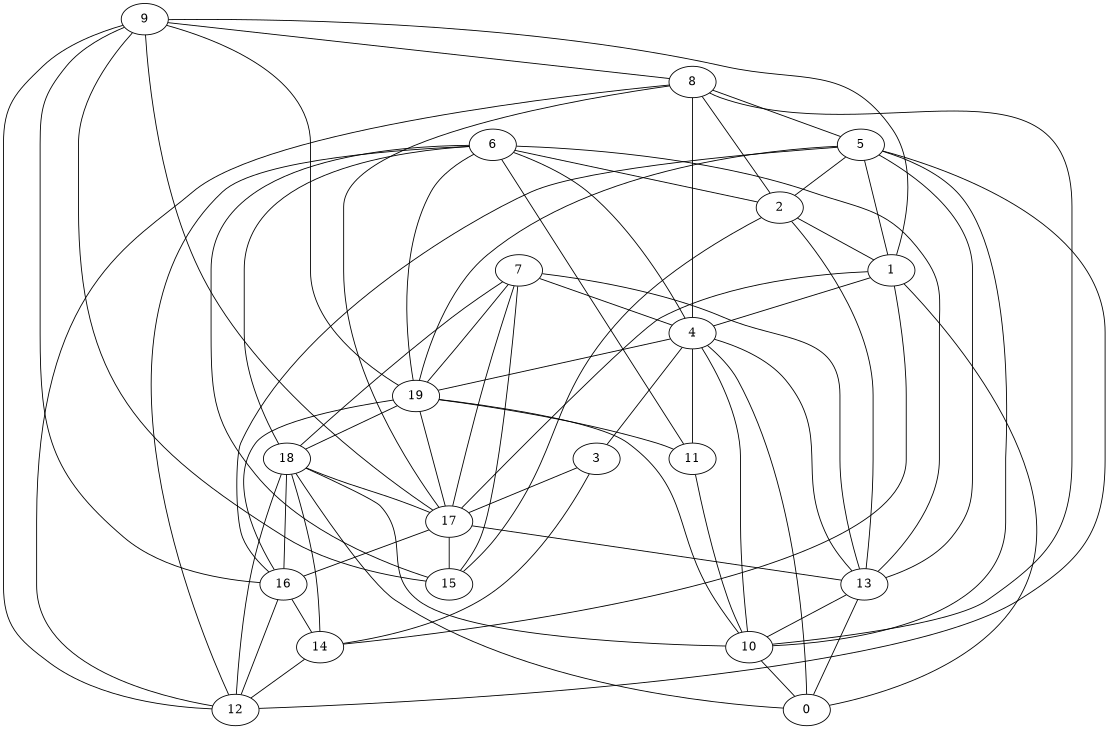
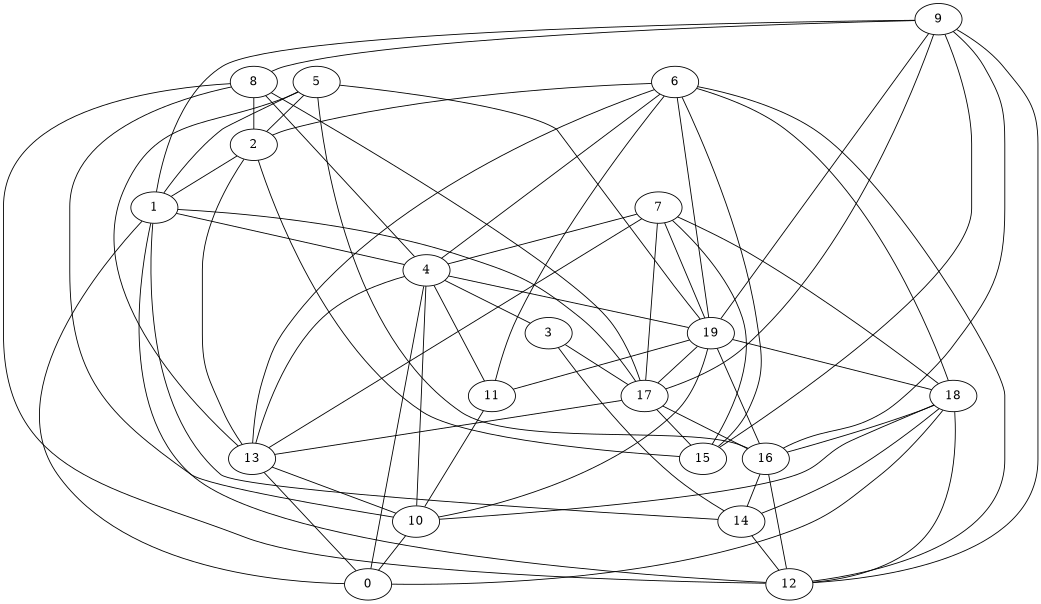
edge "8" -- "5": removed
edge "5" -- "10": removed
edge "18" -- "17": removed
edge "5" -- "12": now "1" -- "12"
